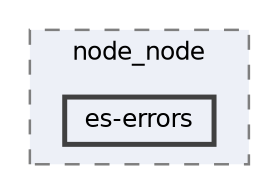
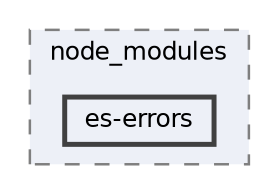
cluster "node_node": label "node_node" -> "node_modules"
